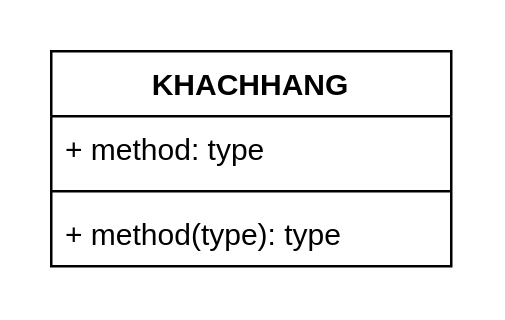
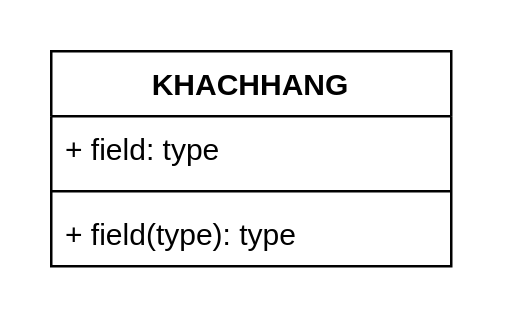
node "+ method: type": label "+ method: type" -> "+ field: type"
node "+ method(type): type": label "+ method(type): type" -> "+ field(type): type"
